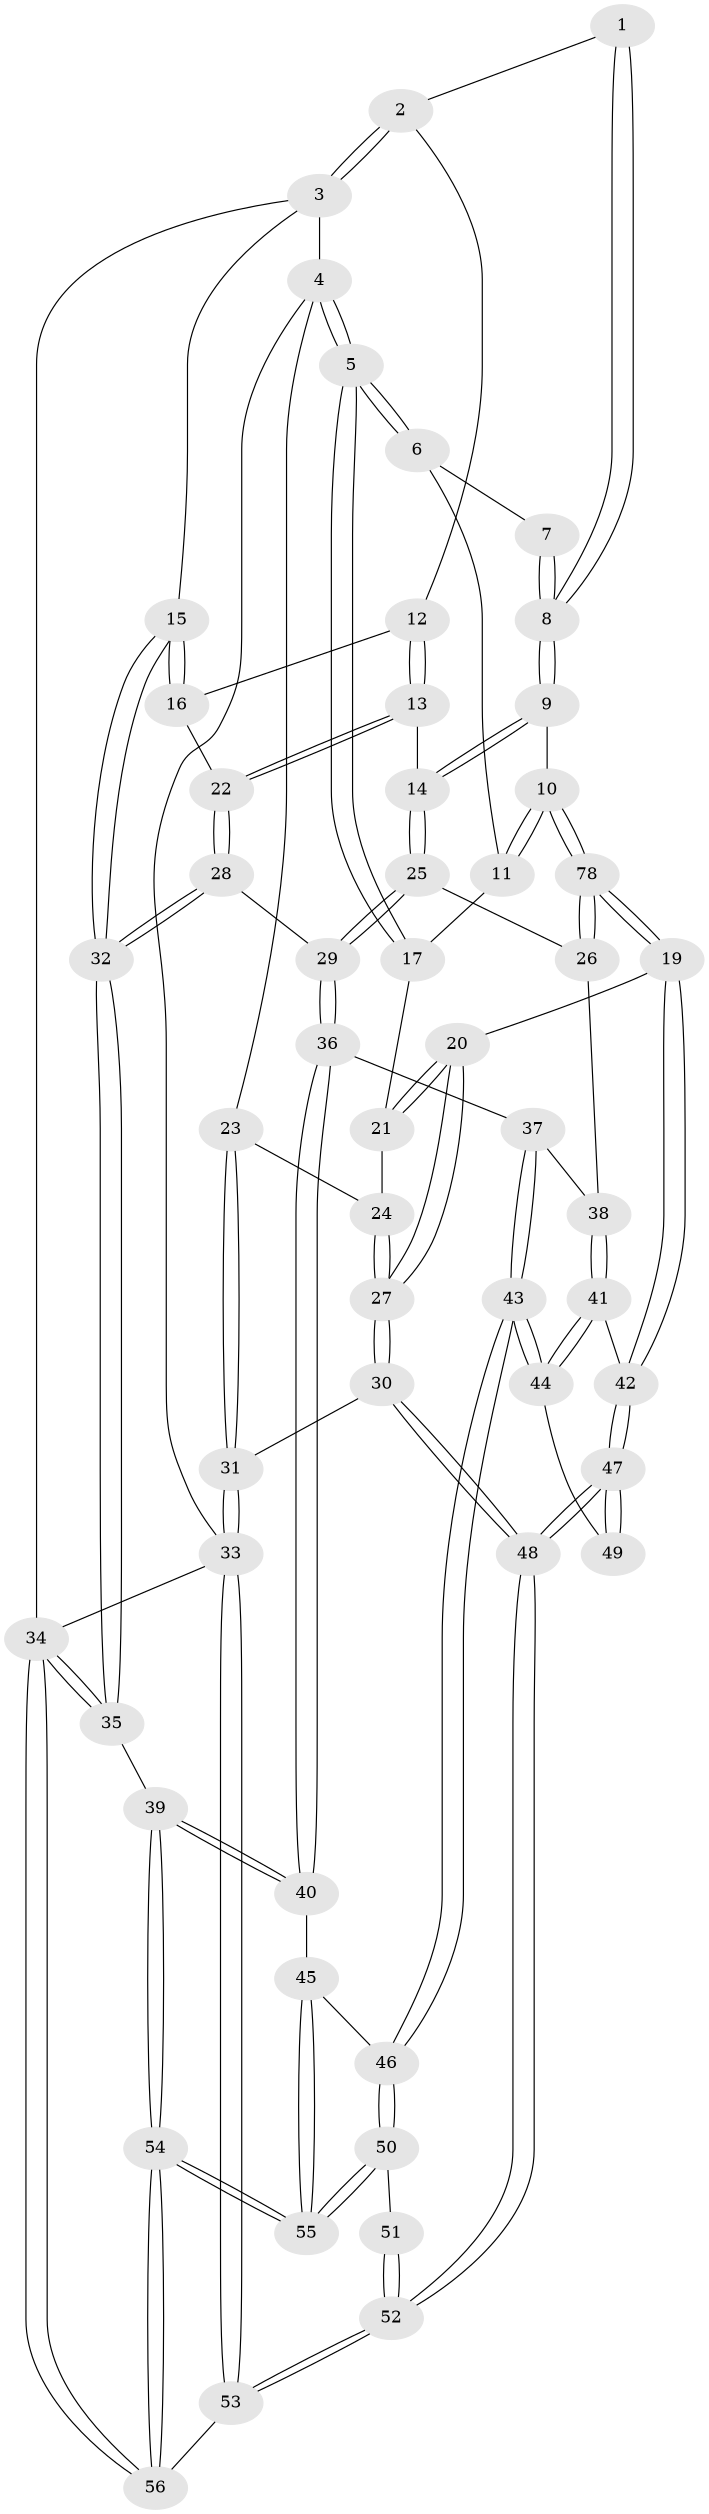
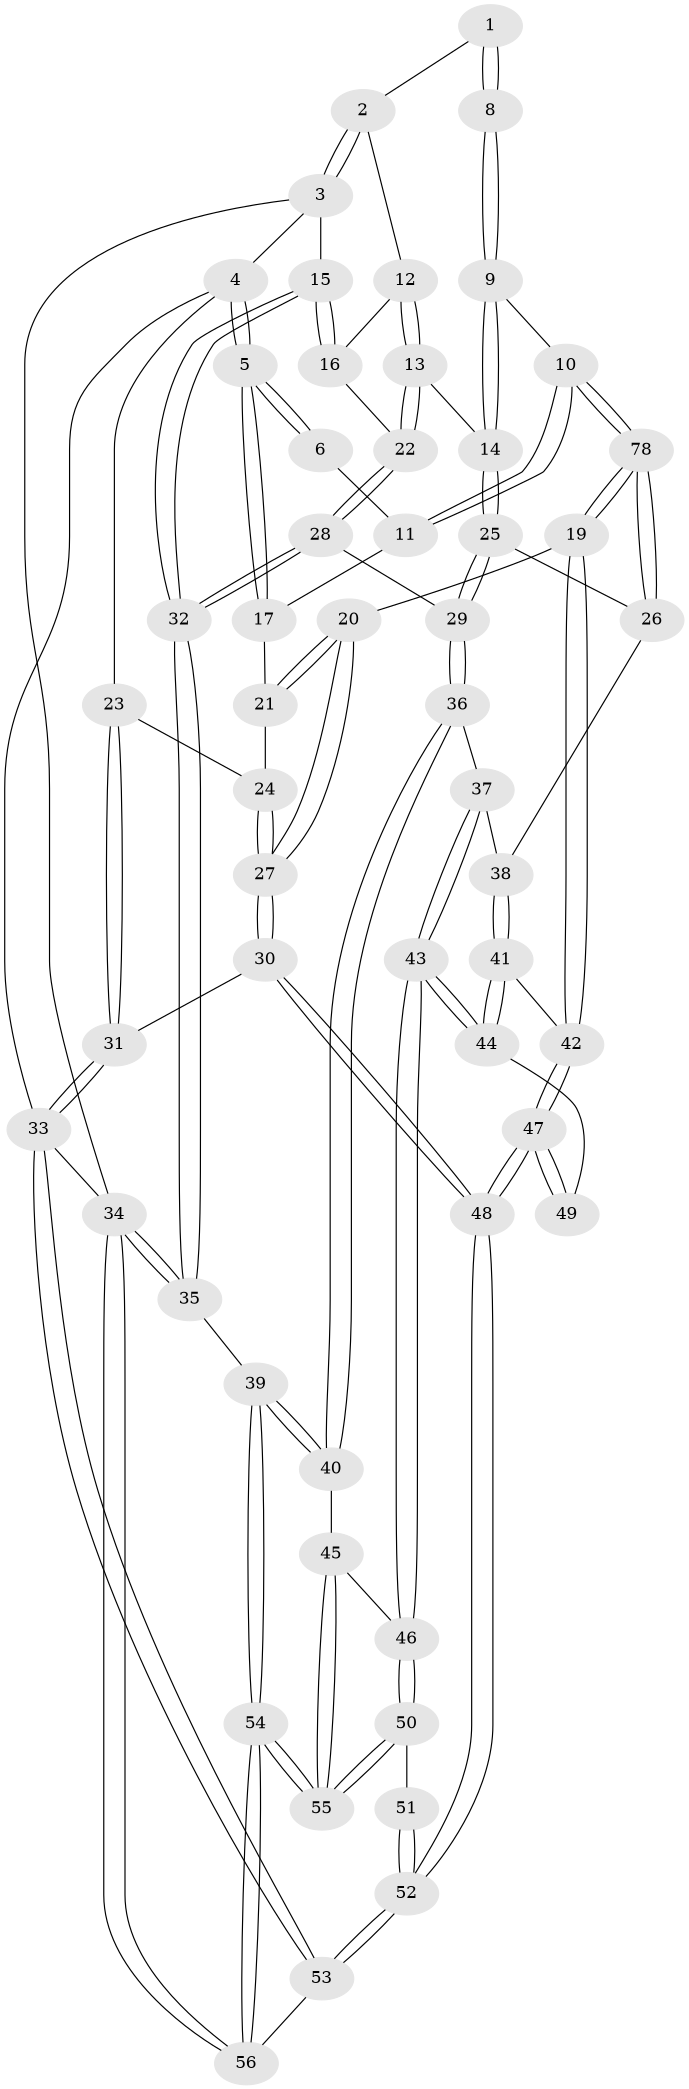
node "7": removed
